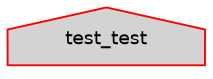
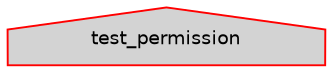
node "test_test": label "test_test" -> "test_permission"
